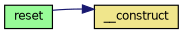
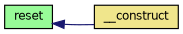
edge "reset" -> "__construct": reversed
